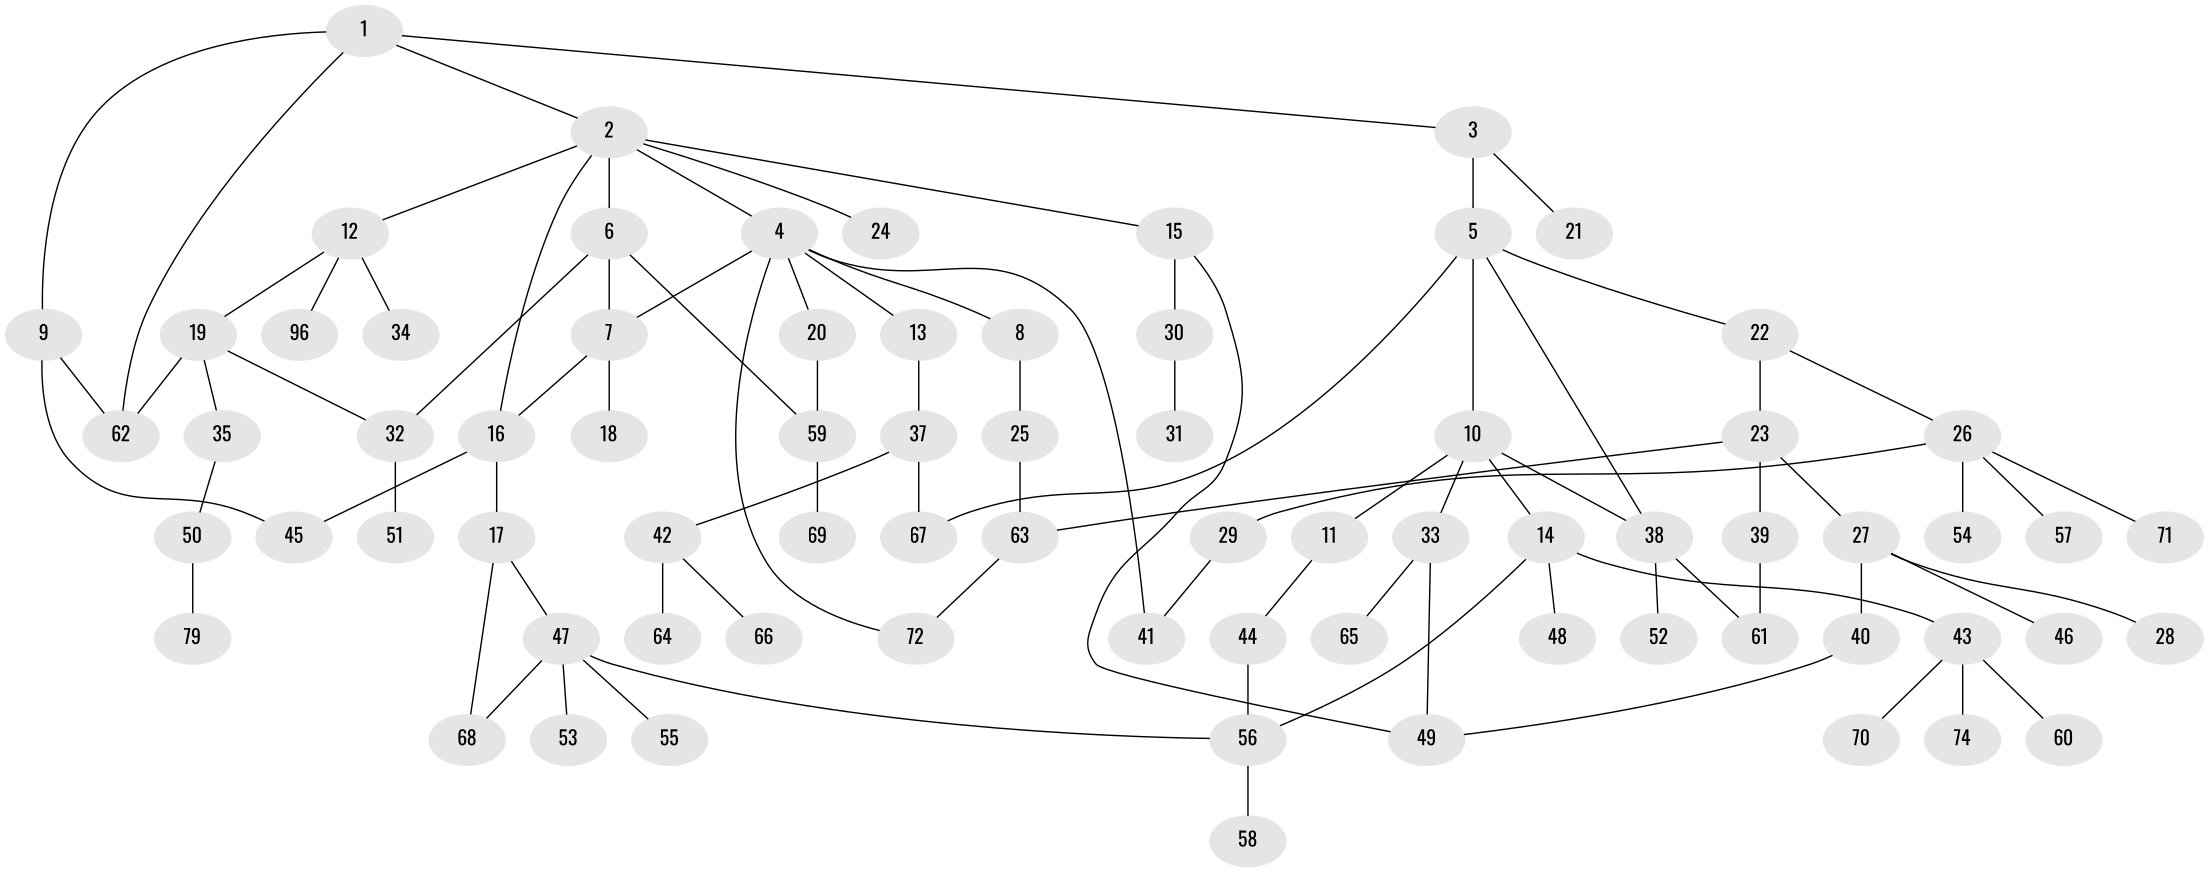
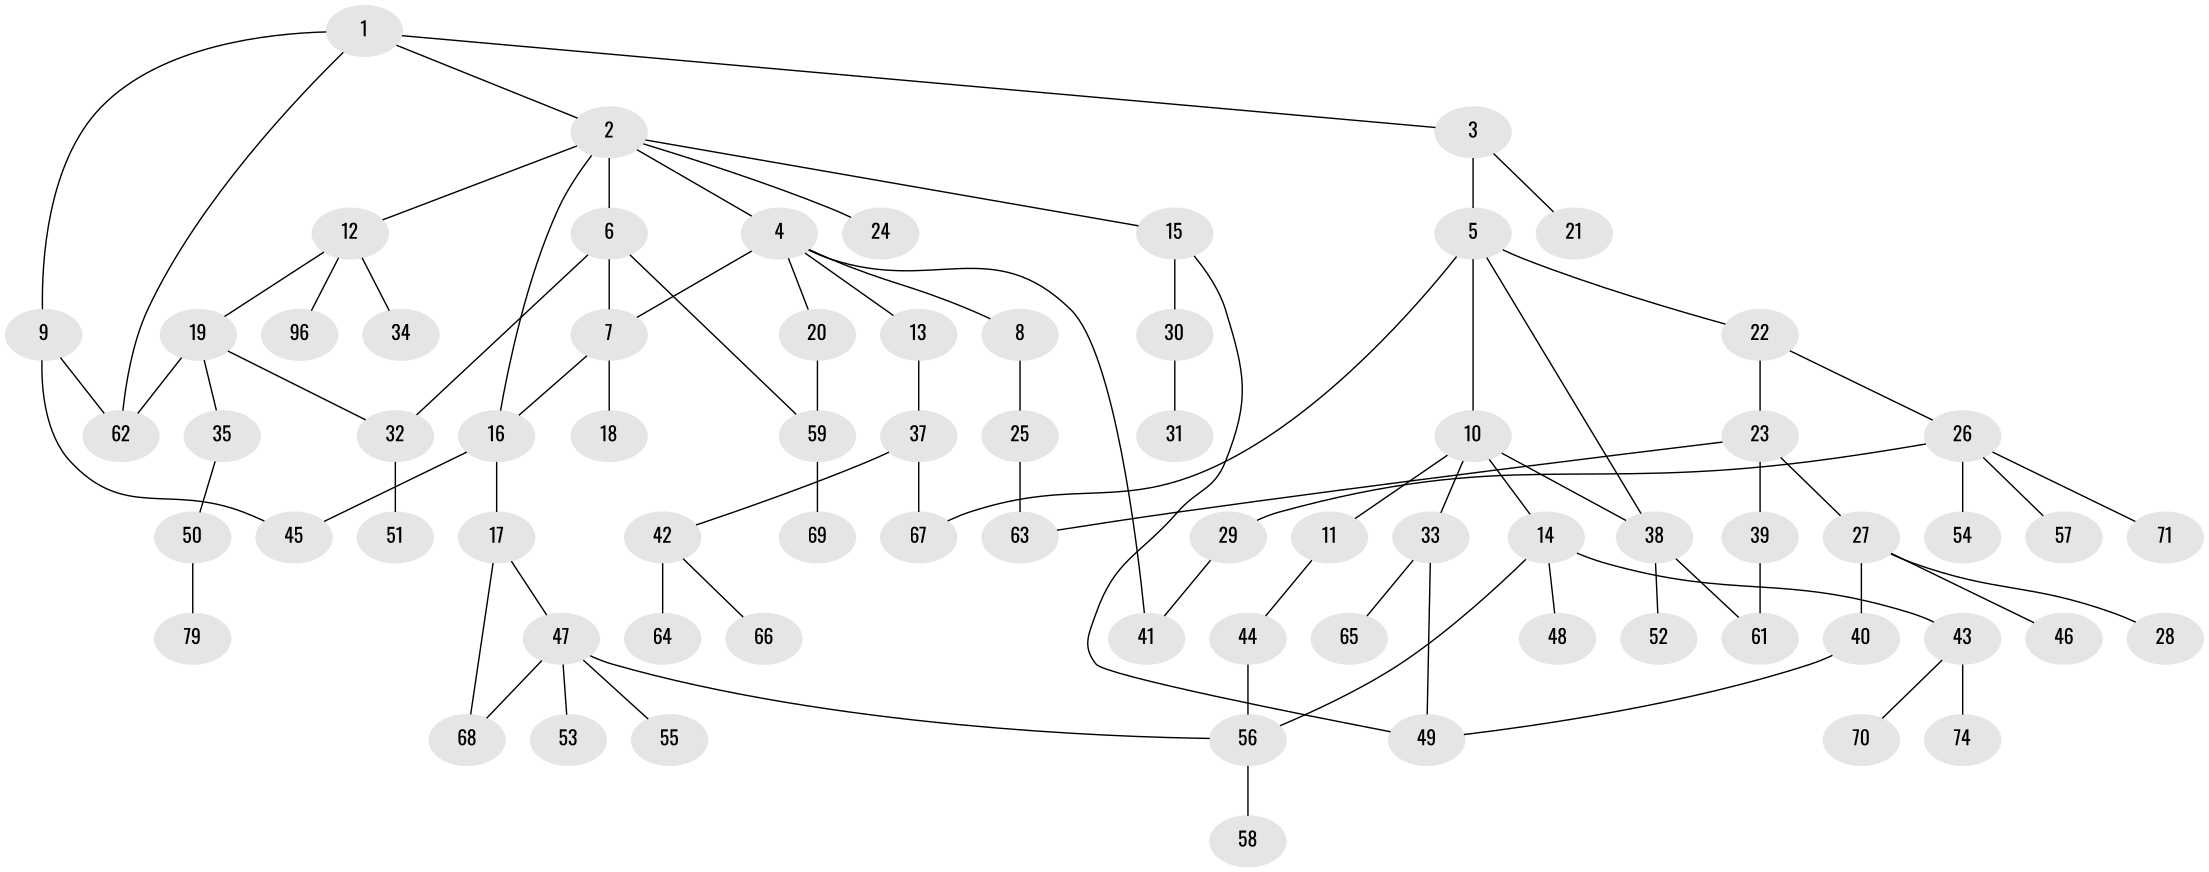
node "72": removed
node "60": removed
